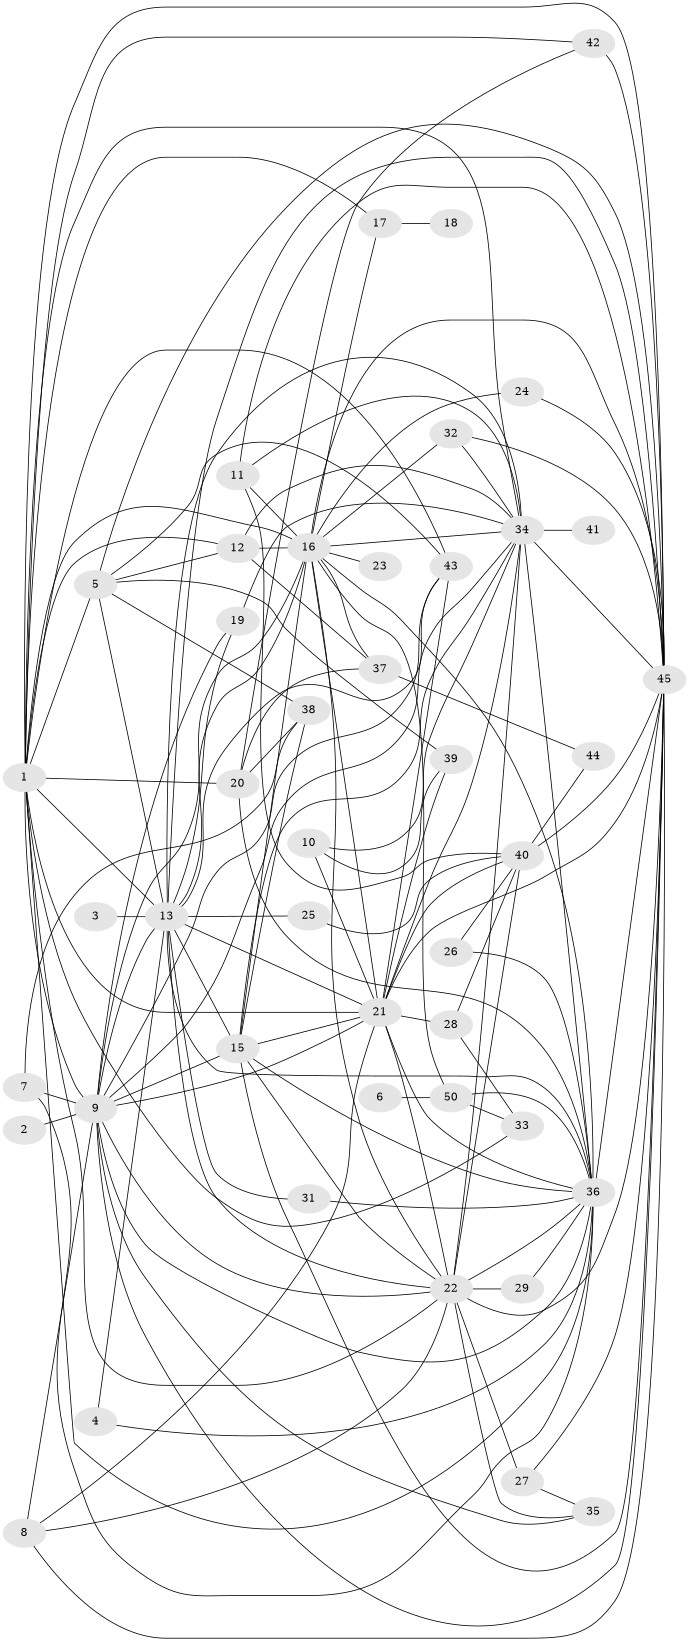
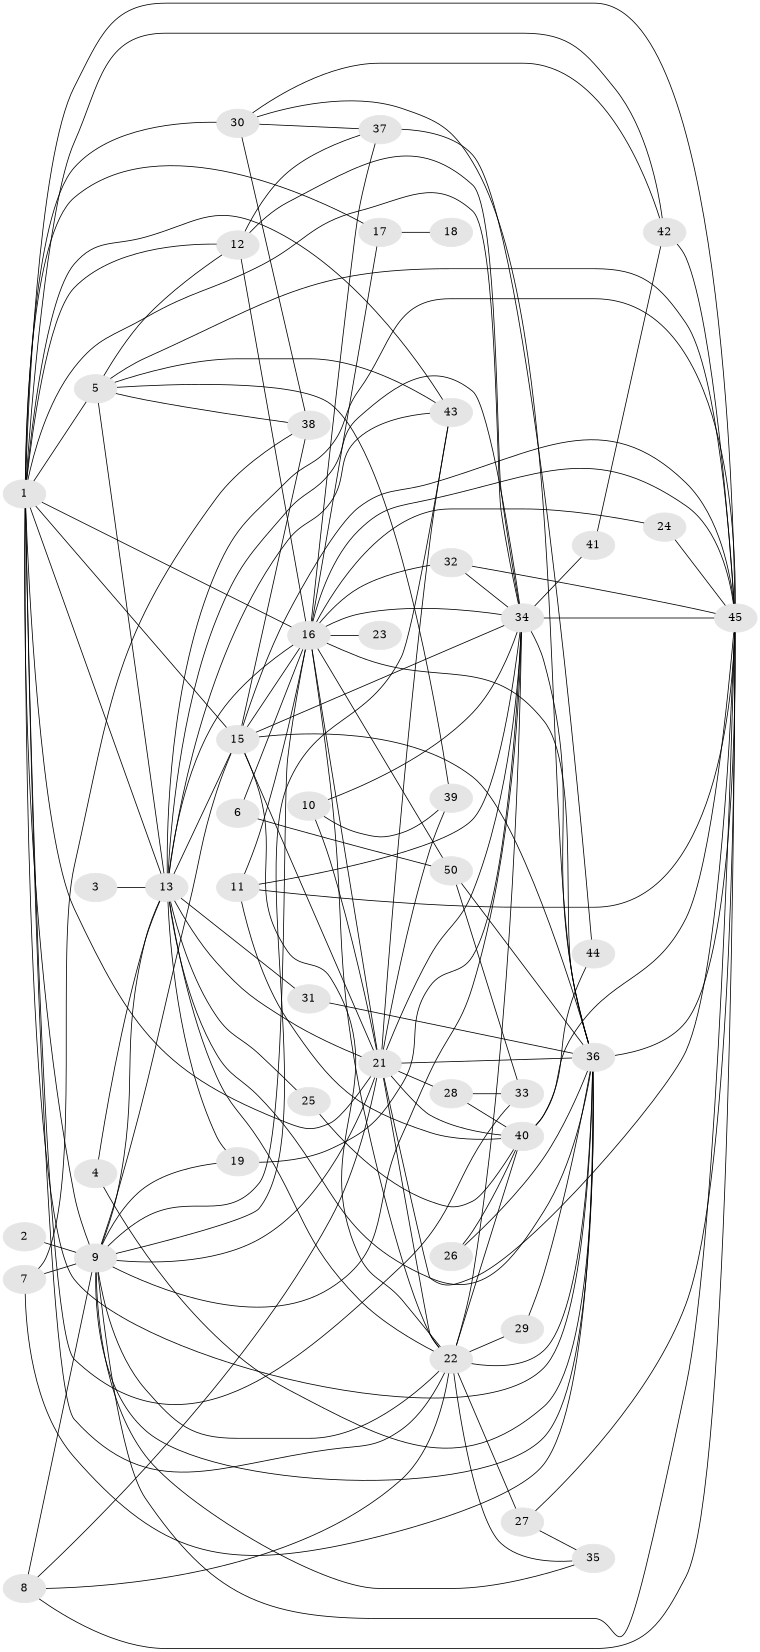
edge "42" -- "41": added
edge "1" -- "15": added
edge "16" -- "6": added
node "20": label "20" -> "30"
edge "45" -- "22": removed
